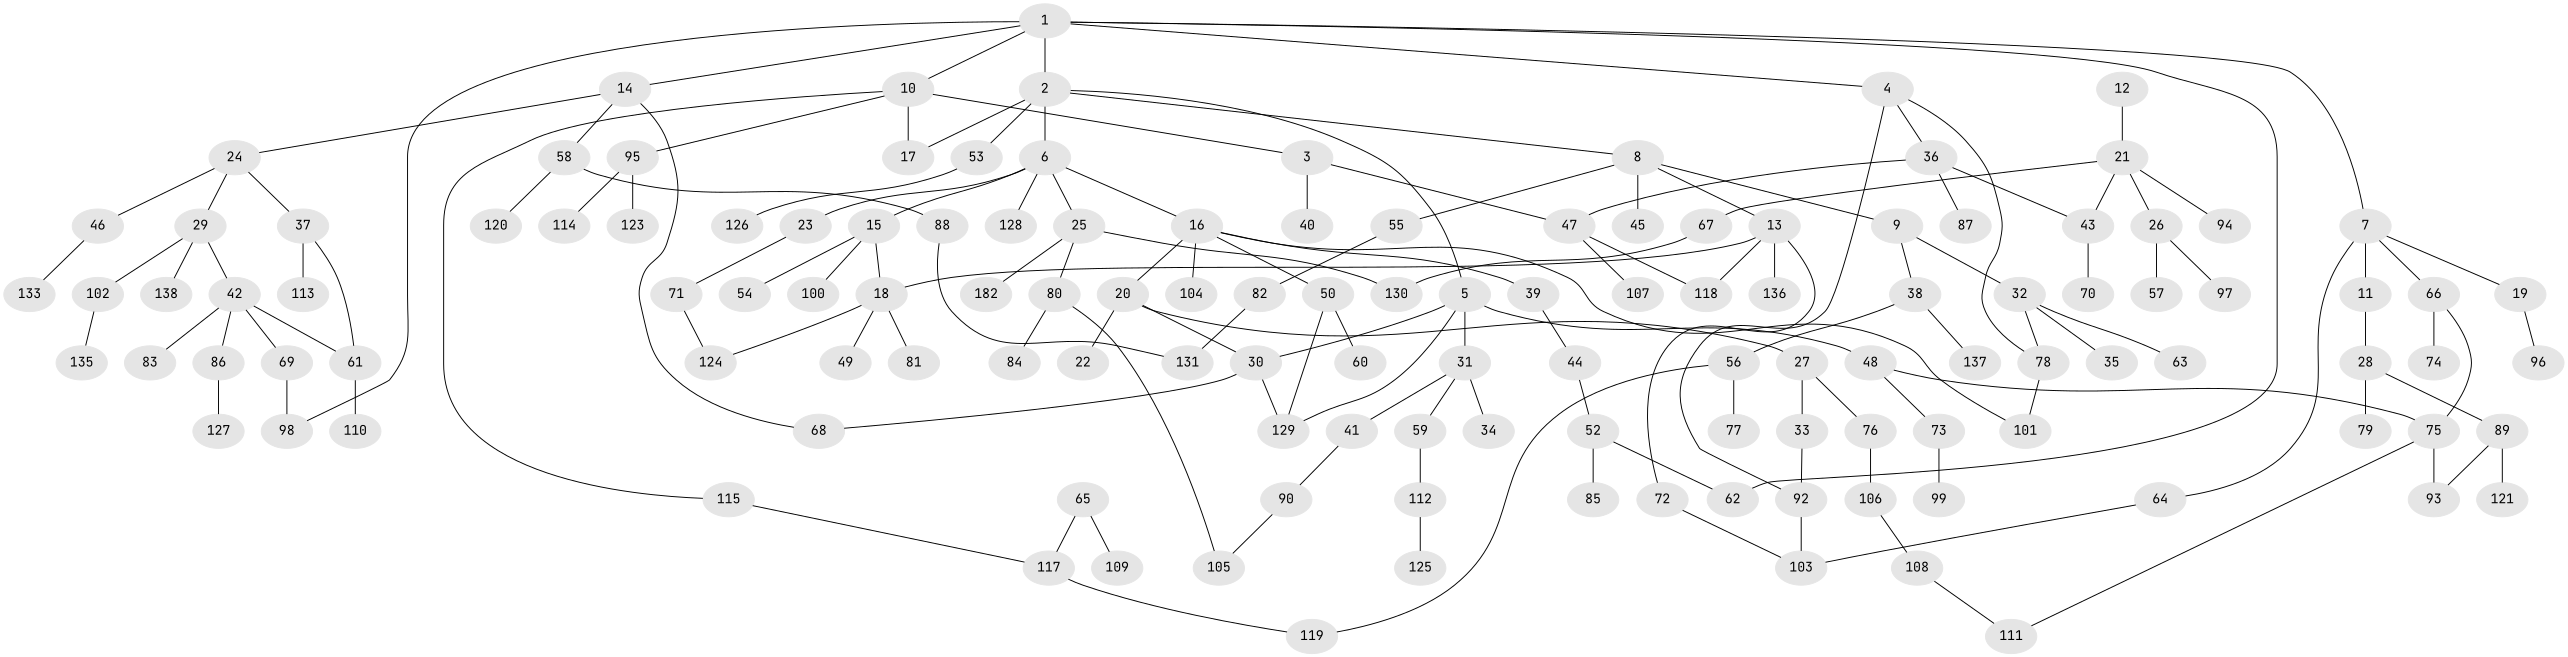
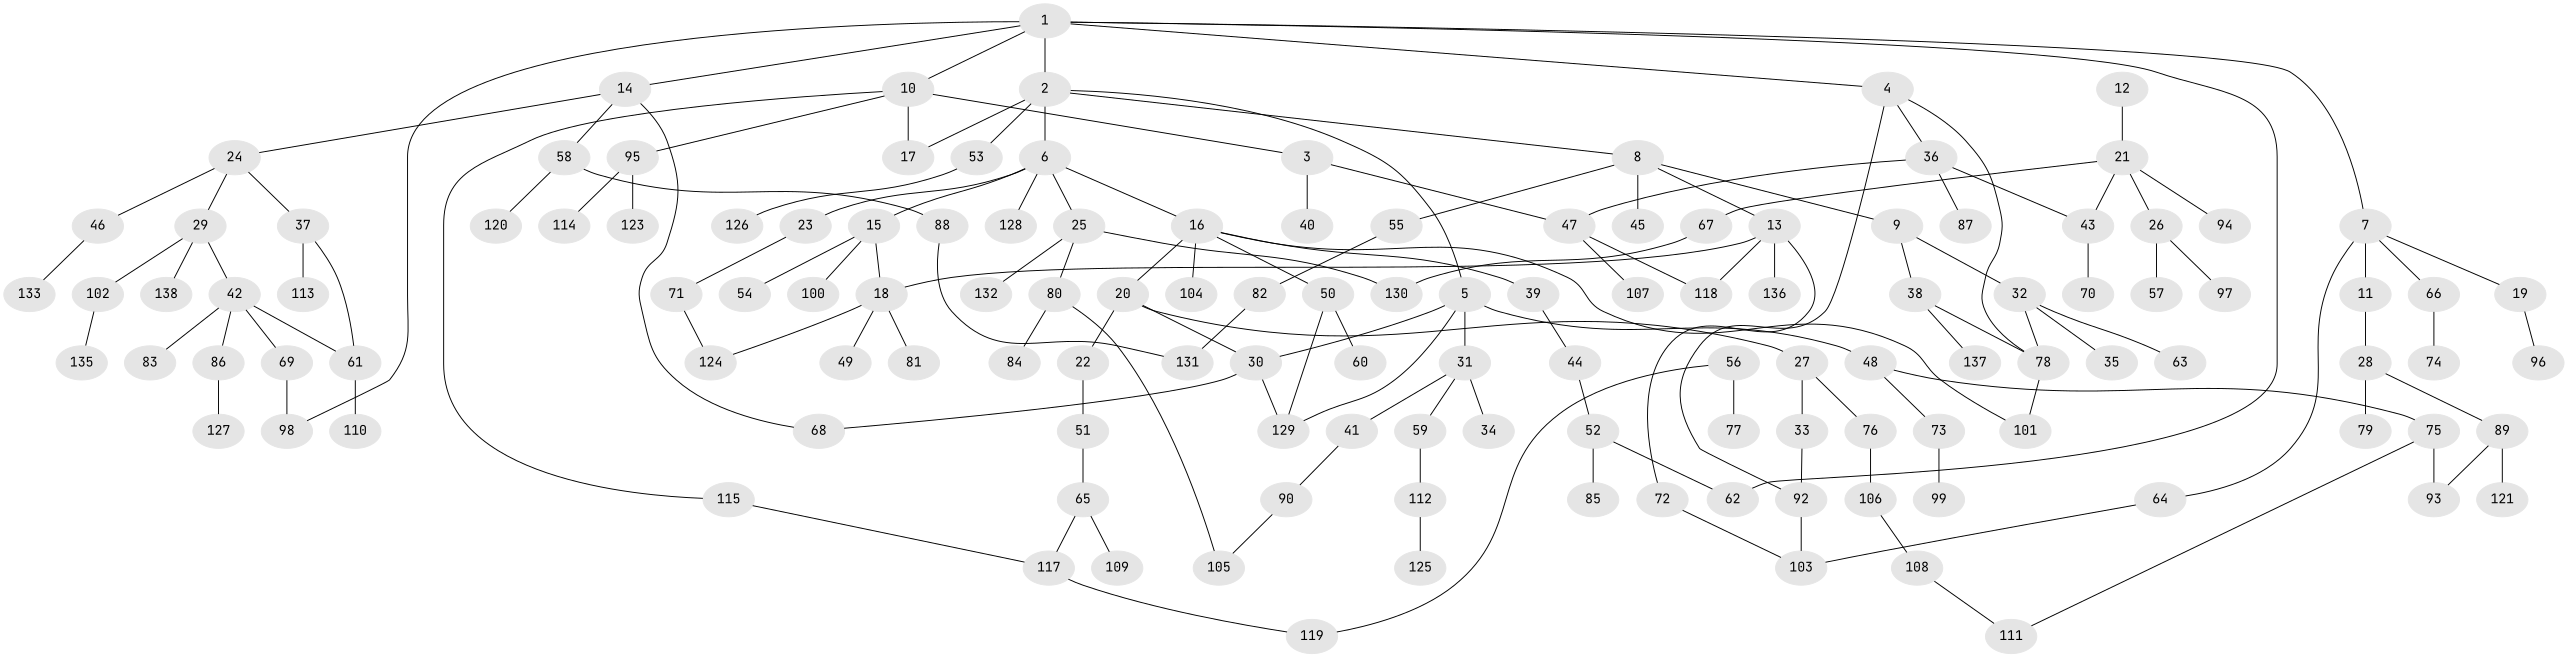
node "182": label "182" -> "132"
edge "38" -- "56": now "38" -- "78"
edge "66" -- "75": removed
node "51": added
